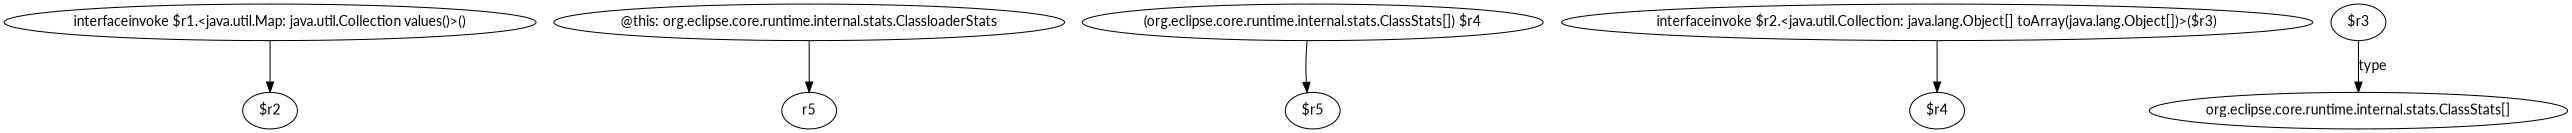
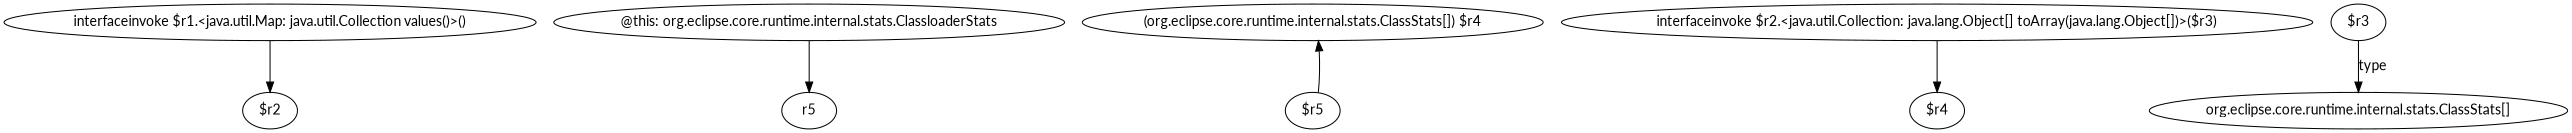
edge "(org.eclipse.core.runtime.internal.stats.ClassStats[]) $r4" -> "$r5": reversed
